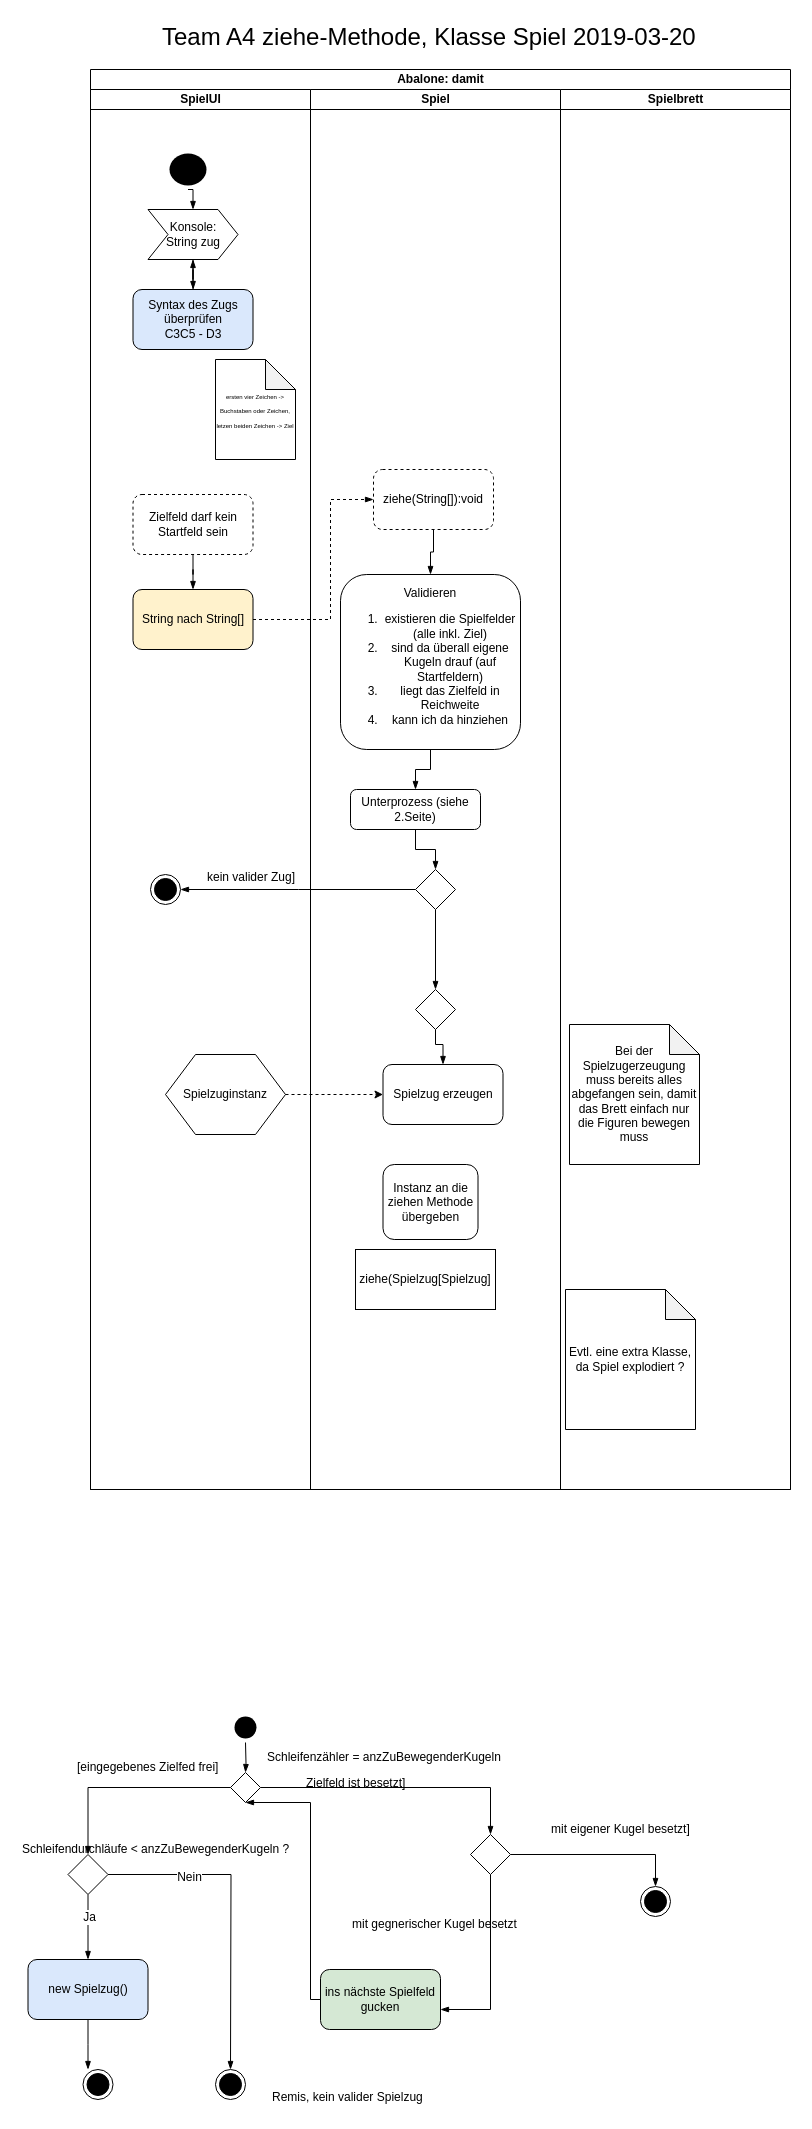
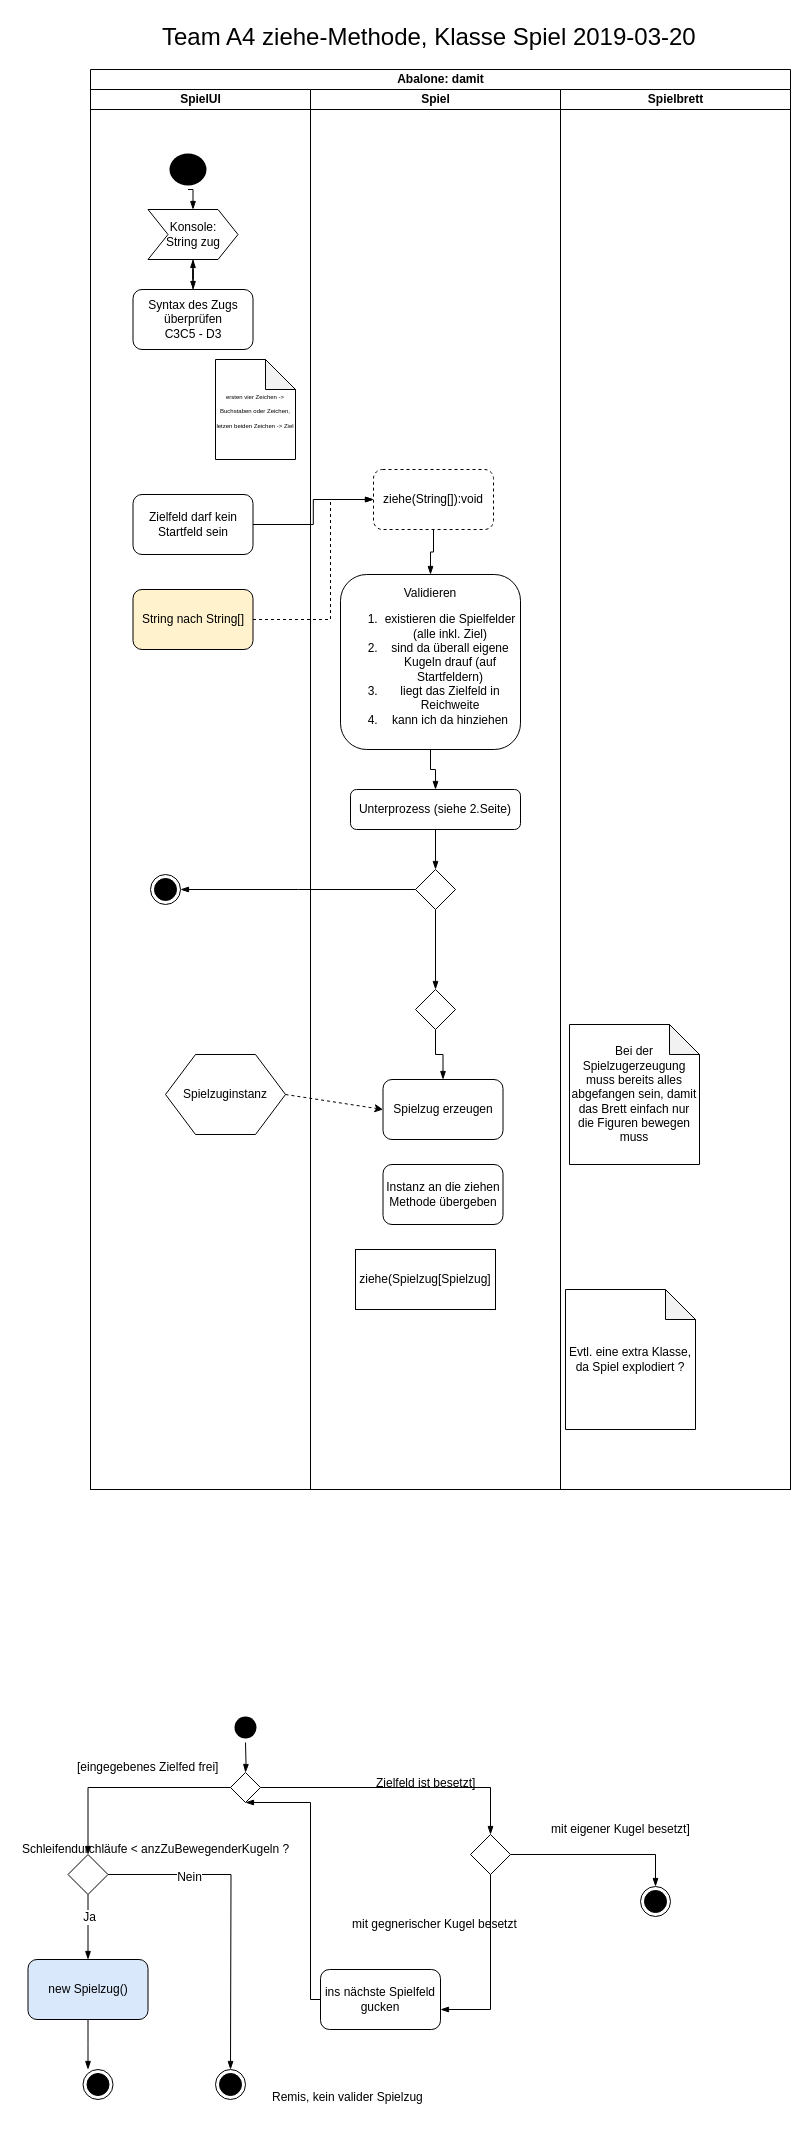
node "Syntax des Zugs überprüfen C3C5 - D3": fillcolor #dae8fc -> #ffffff
node "Zielfeld darf kein Startfeld sein": style dashed -> solid
edge "Zielfeld darf kein Startfeld sein" -> "String nach String[]": now "Zielfeld darf kein Startfeld sein" -> "ziehe(String[]):void"
node "Unterprozess (siehe 2.Seite)": size 130x40 -> 170x40
node "kein valider Zug]": removed
node "Spielzug erzeugen": moved (443, 1095) -> (443, 1110)
node "Instanz an die ziehen Methode übergeben": size 95x75 -> 120x60
node "Schleifenzähler = anzZuBewegenderKugeln": removed
node "Zielfeld ist besetzt]": moved (360, 1784) -> (430, 1784)
node "ins nächste Spielfeld gucken": fillcolor #d5e8d4 -> #ffffff
